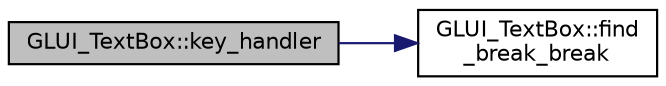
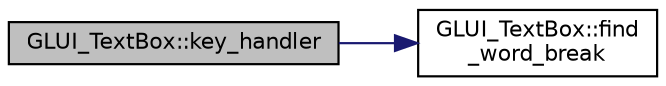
node "GLUI_TextBox::find _break_break": label "GLUI_TextBox::find _break_break" -> "GLUI_TextBox::find _word_break"
